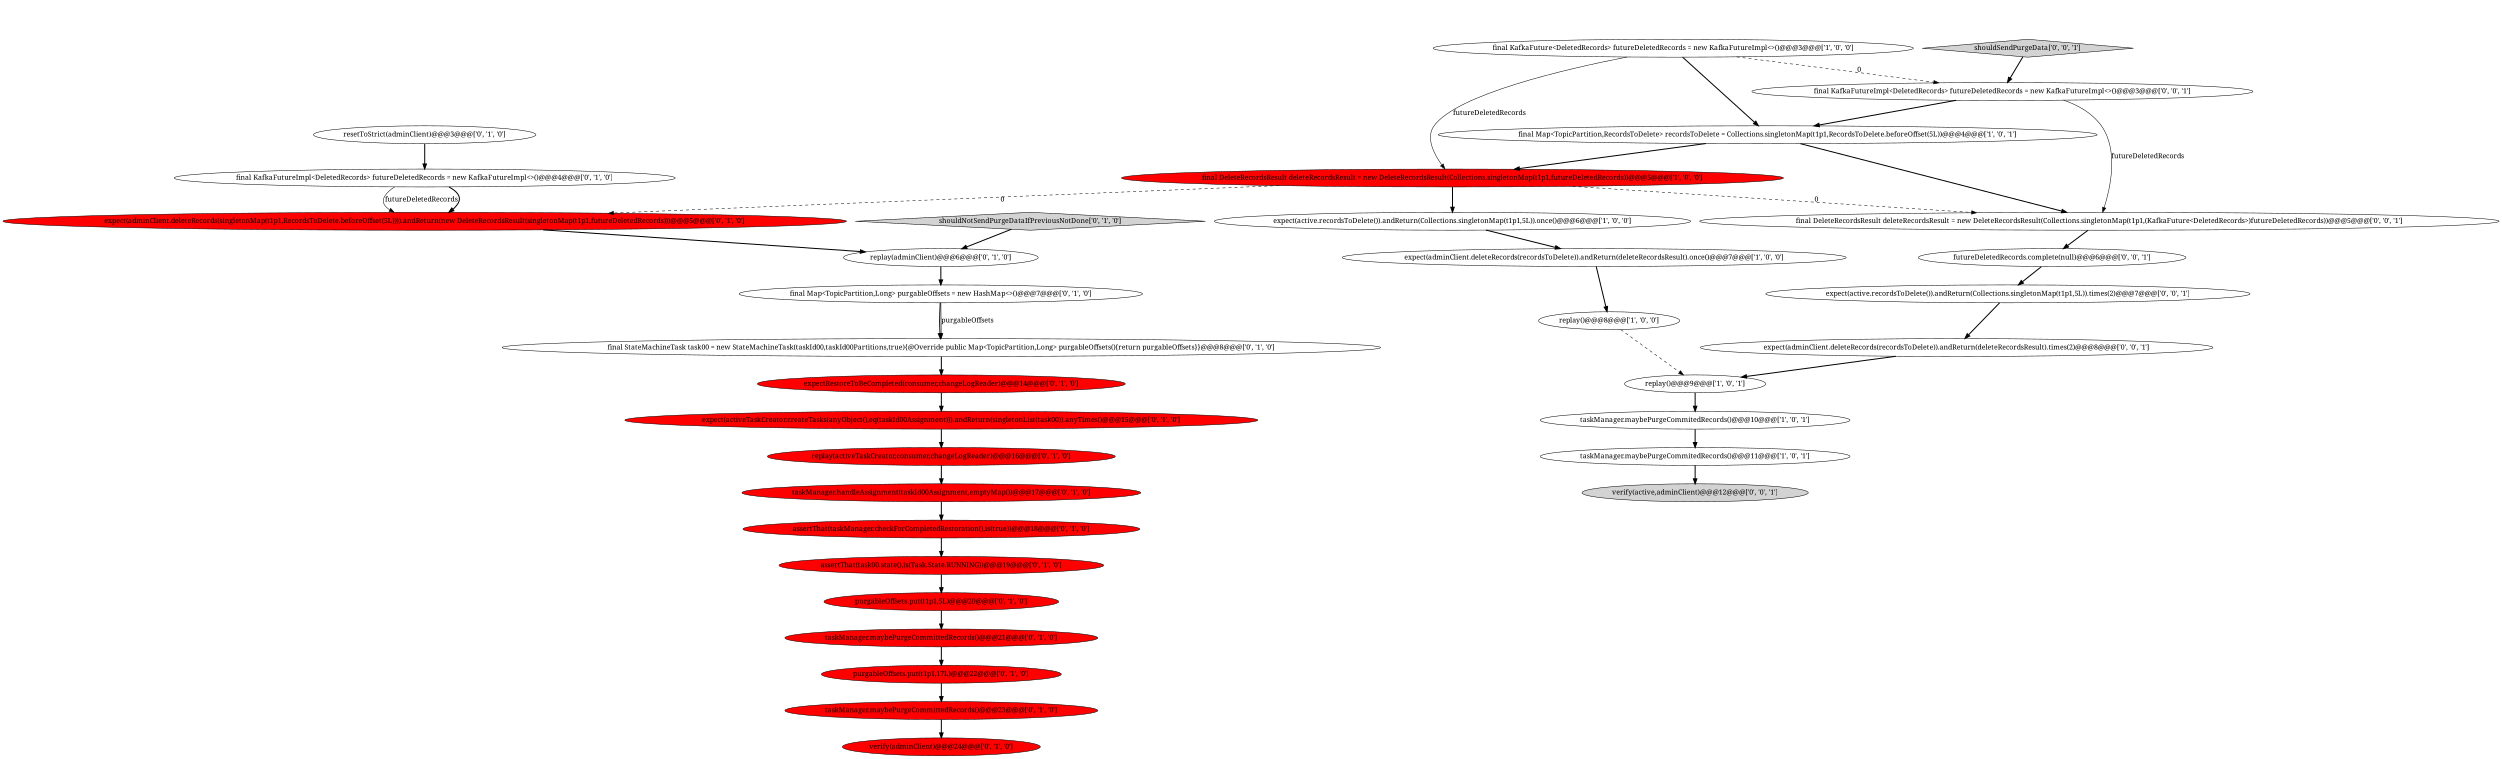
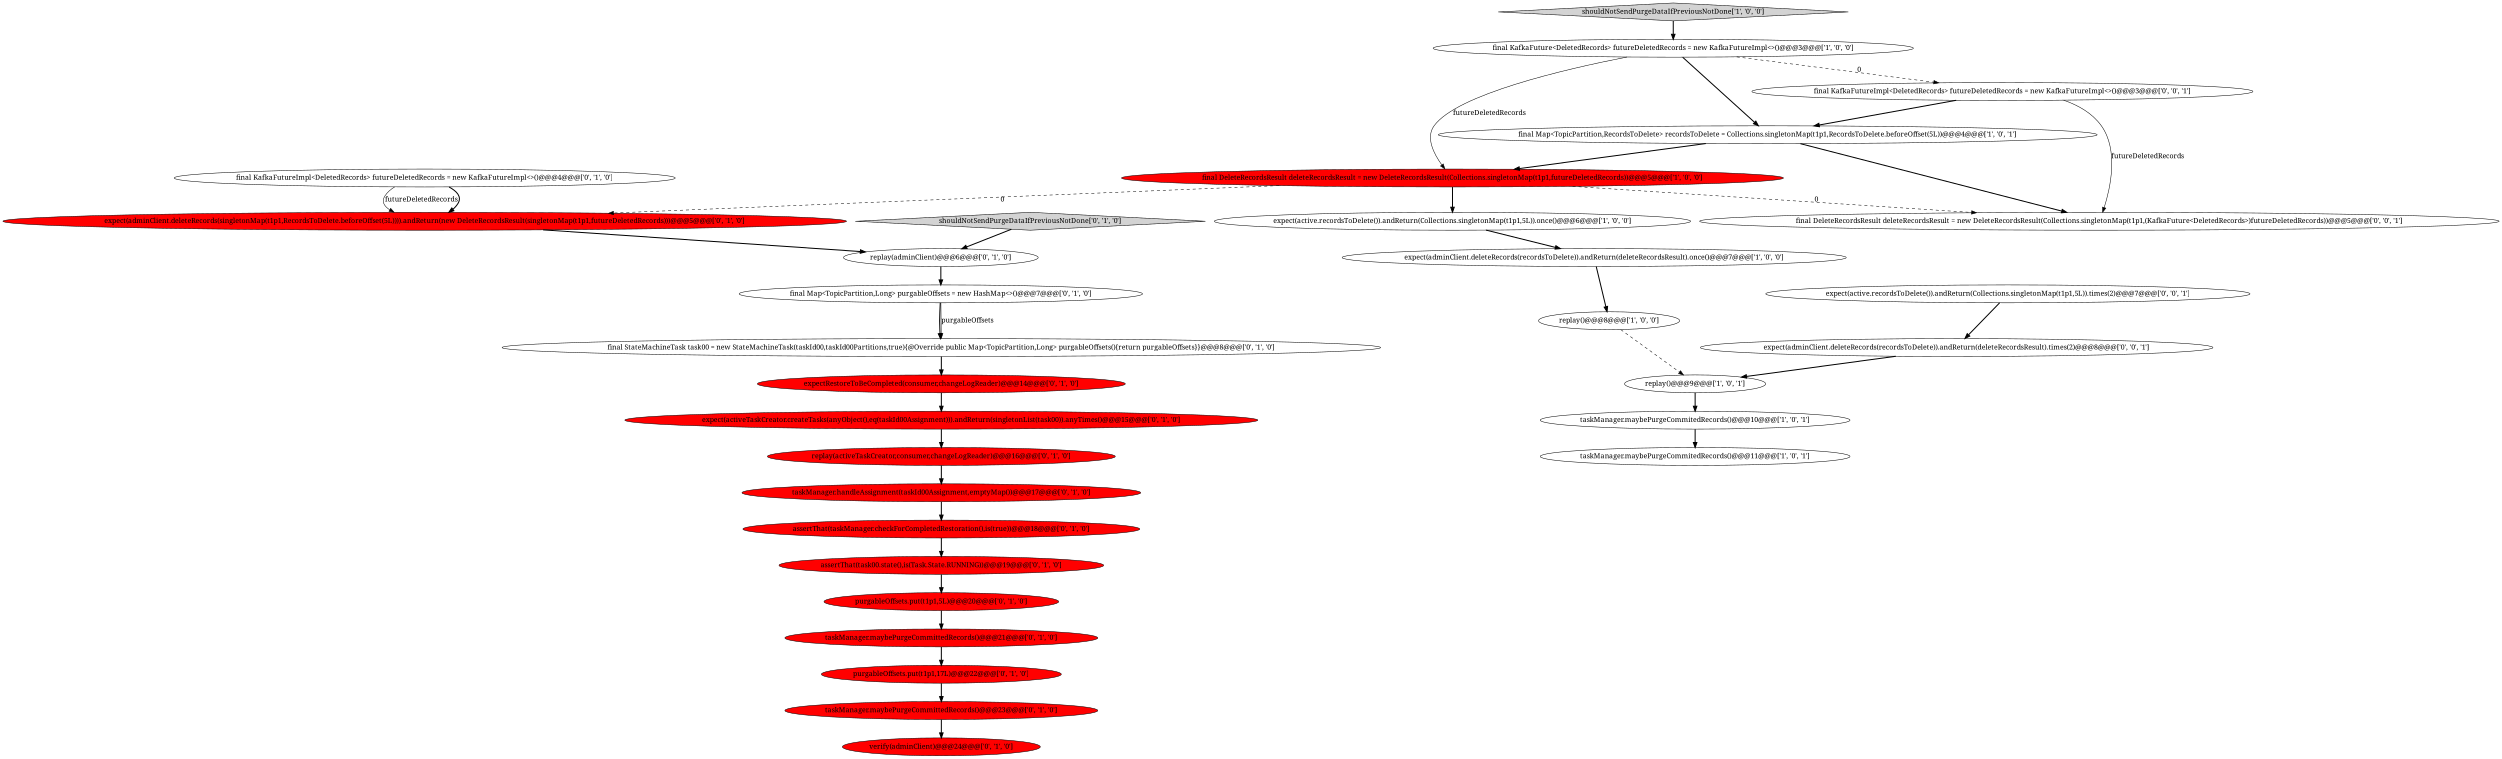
node "shouldNotSendPurgeDataIfPreviousNotDone['1', '0', '0']": added
node "shouldSendPurgeData['0', '0', '1']": removed
node "resetToStrict(adminClient)@@@3@@@['0', '1', '0']": removed
node "futureDeletedRecords.complete(null)@@@6@@@['0', '0', '1']": removed
node "verify(active,adminClient)@@@12@@@['0', '0', '1']": removed
